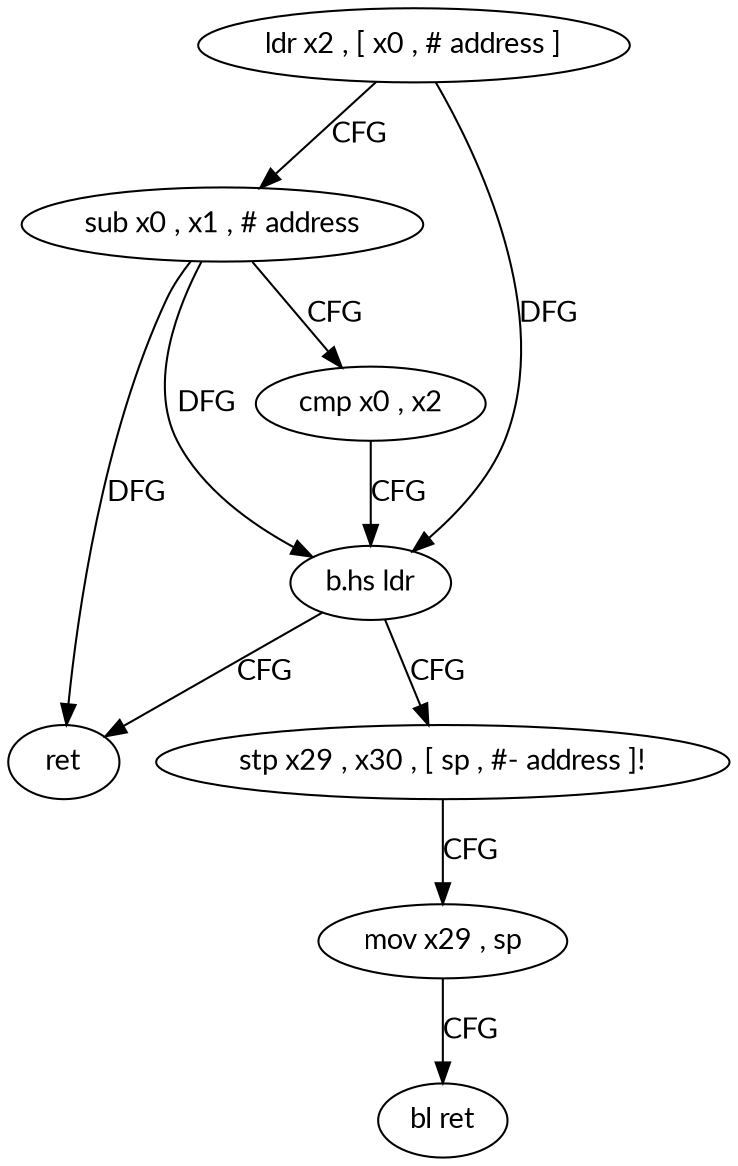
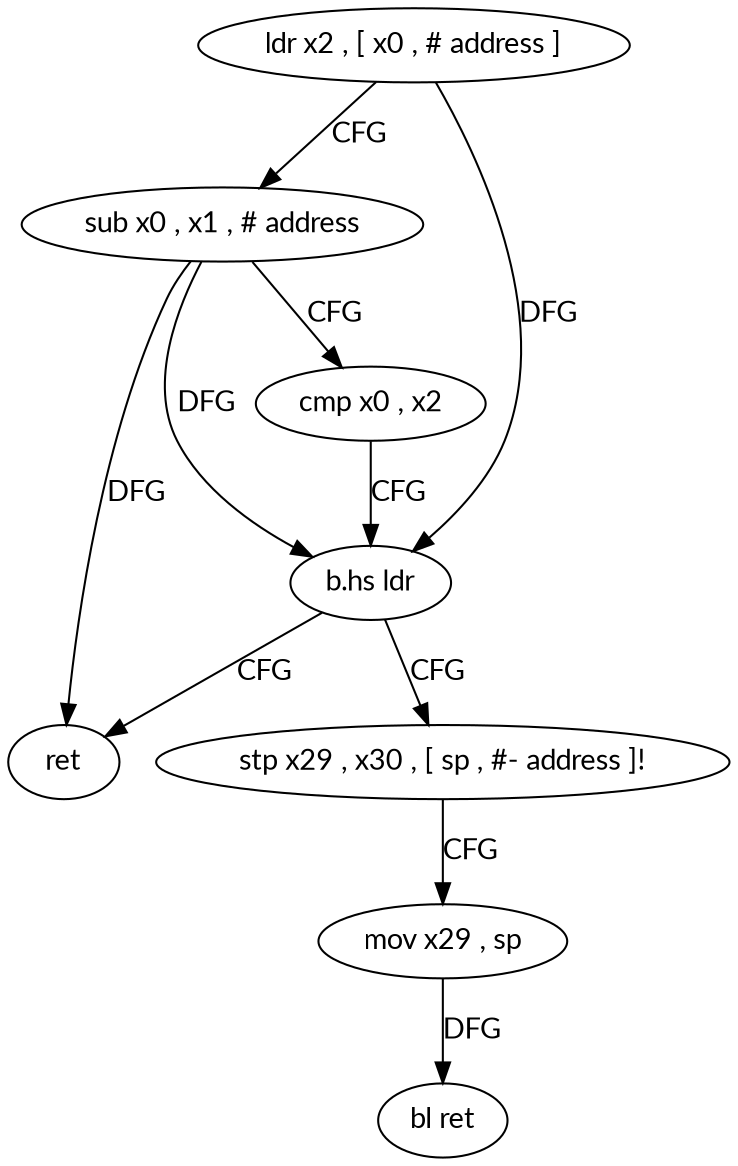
edge "mov x29 , sp" -> "bl ret": label "CFG" -> "DFG"
